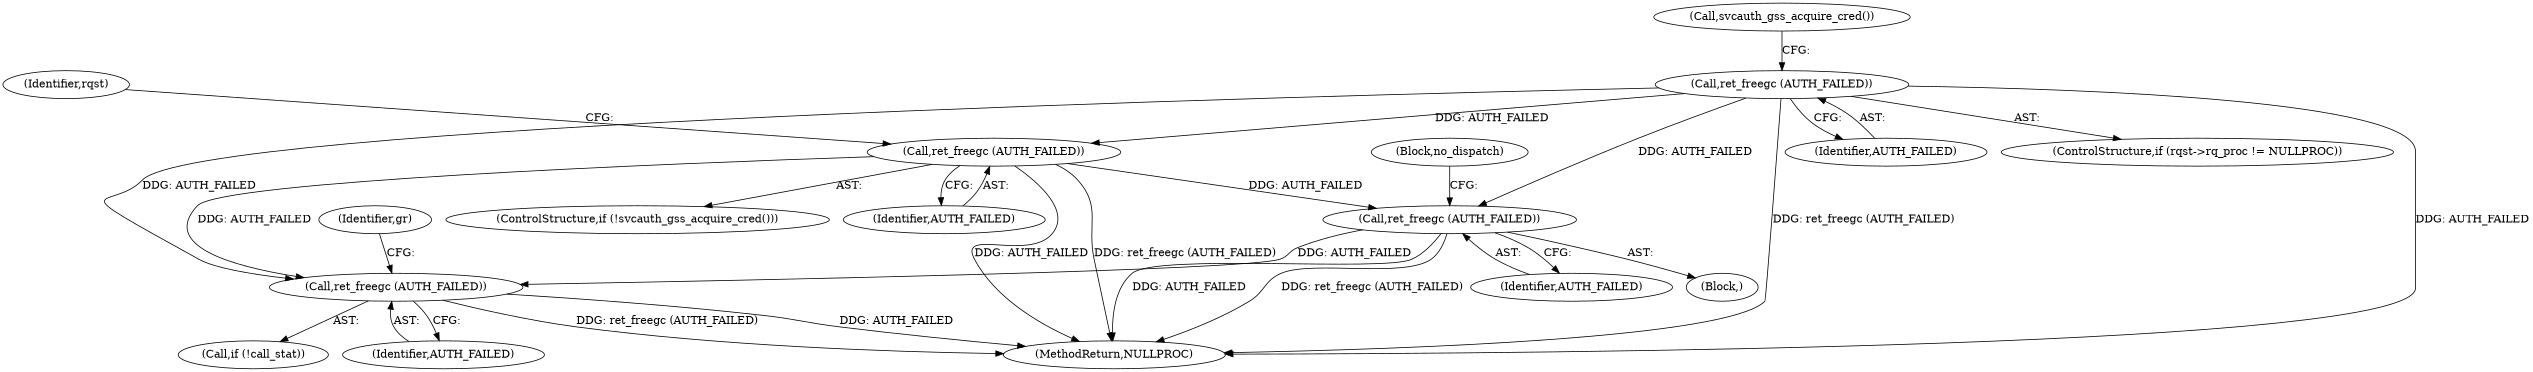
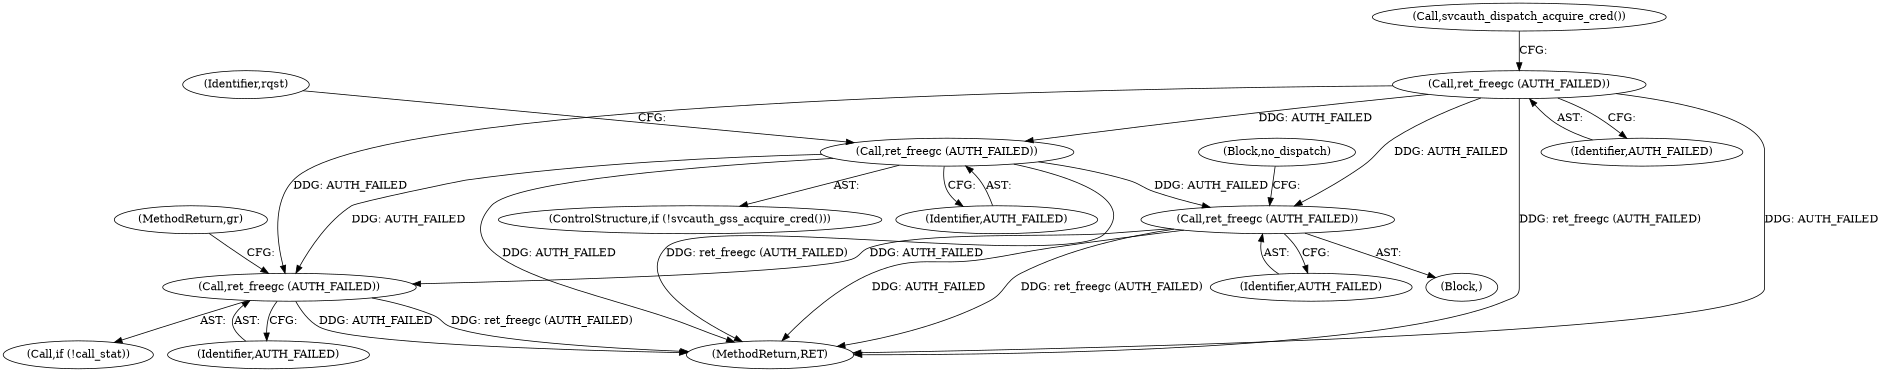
node "(Call,svcauth_gss_acquire_cred())": label "(Call,svcauth_gss_acquire_cred())" -> "(Call,svcauth_dispatch_acquire_cred())"
node "(ControlStructure,if (rqst->rq_proc != NULLPROC))": removed
node "(Identifier,gr)": label "(Identifier,gr)" -> "(MethodReturn,gr)"
node "(MethodReturn,NULLPROC)": label "(MethodReturn,NULLPROC)" -> "(MethodReturn,RET)"
